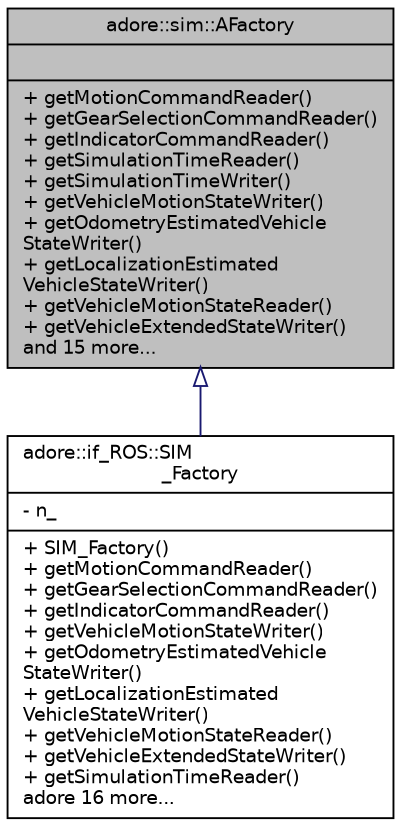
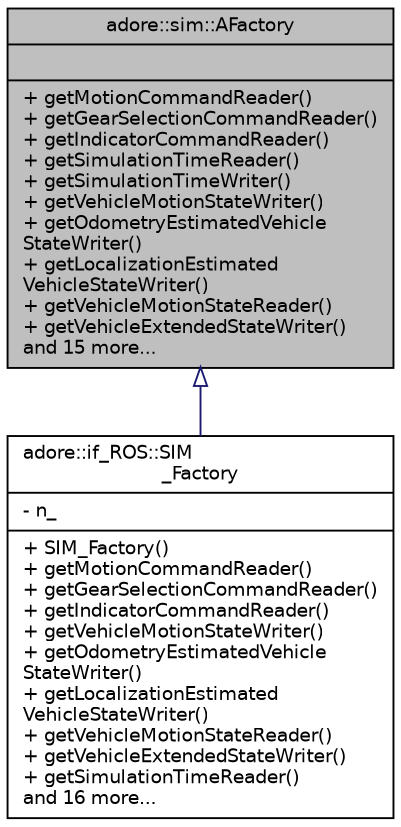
node "adore::if_ROS::SIM": text "adore 16 more..." -> "and 16 more..."
